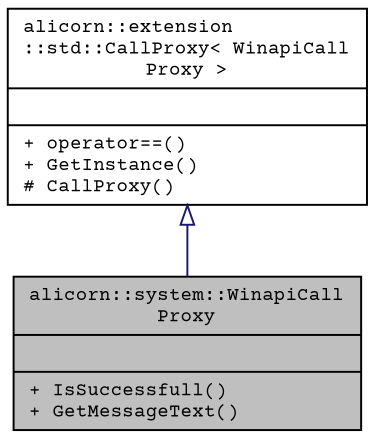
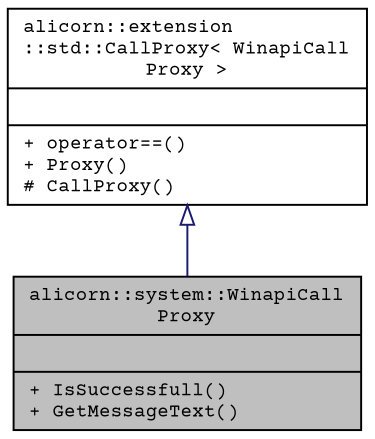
node "alicorn::extension": text "+ GetInstance()" -> "+ Proxy()"
